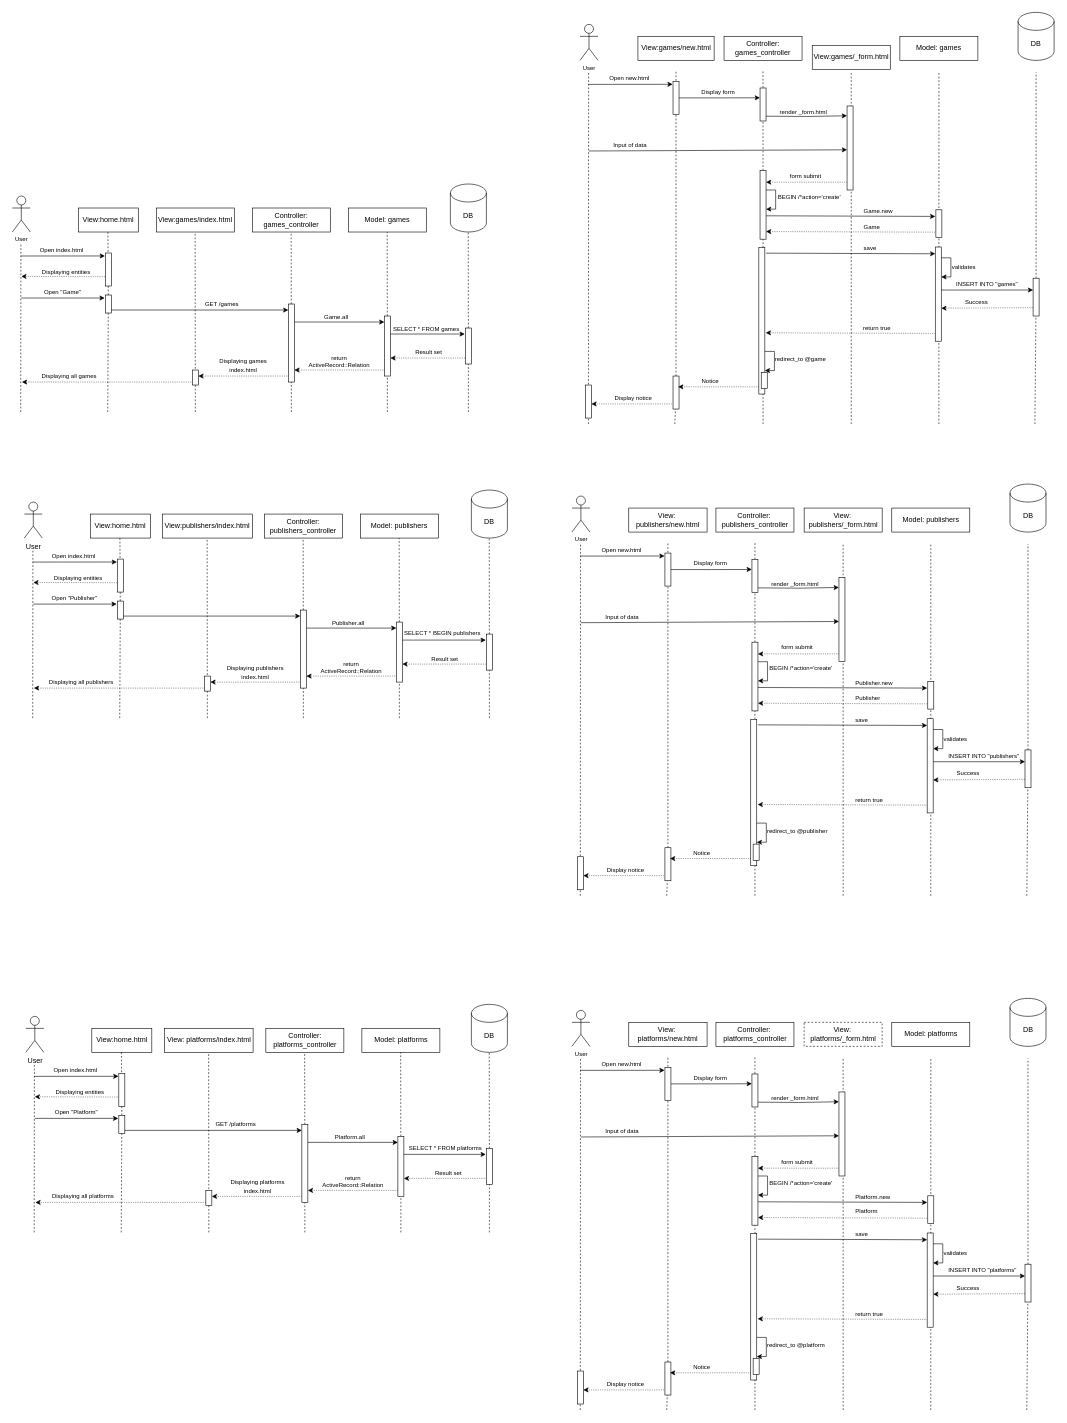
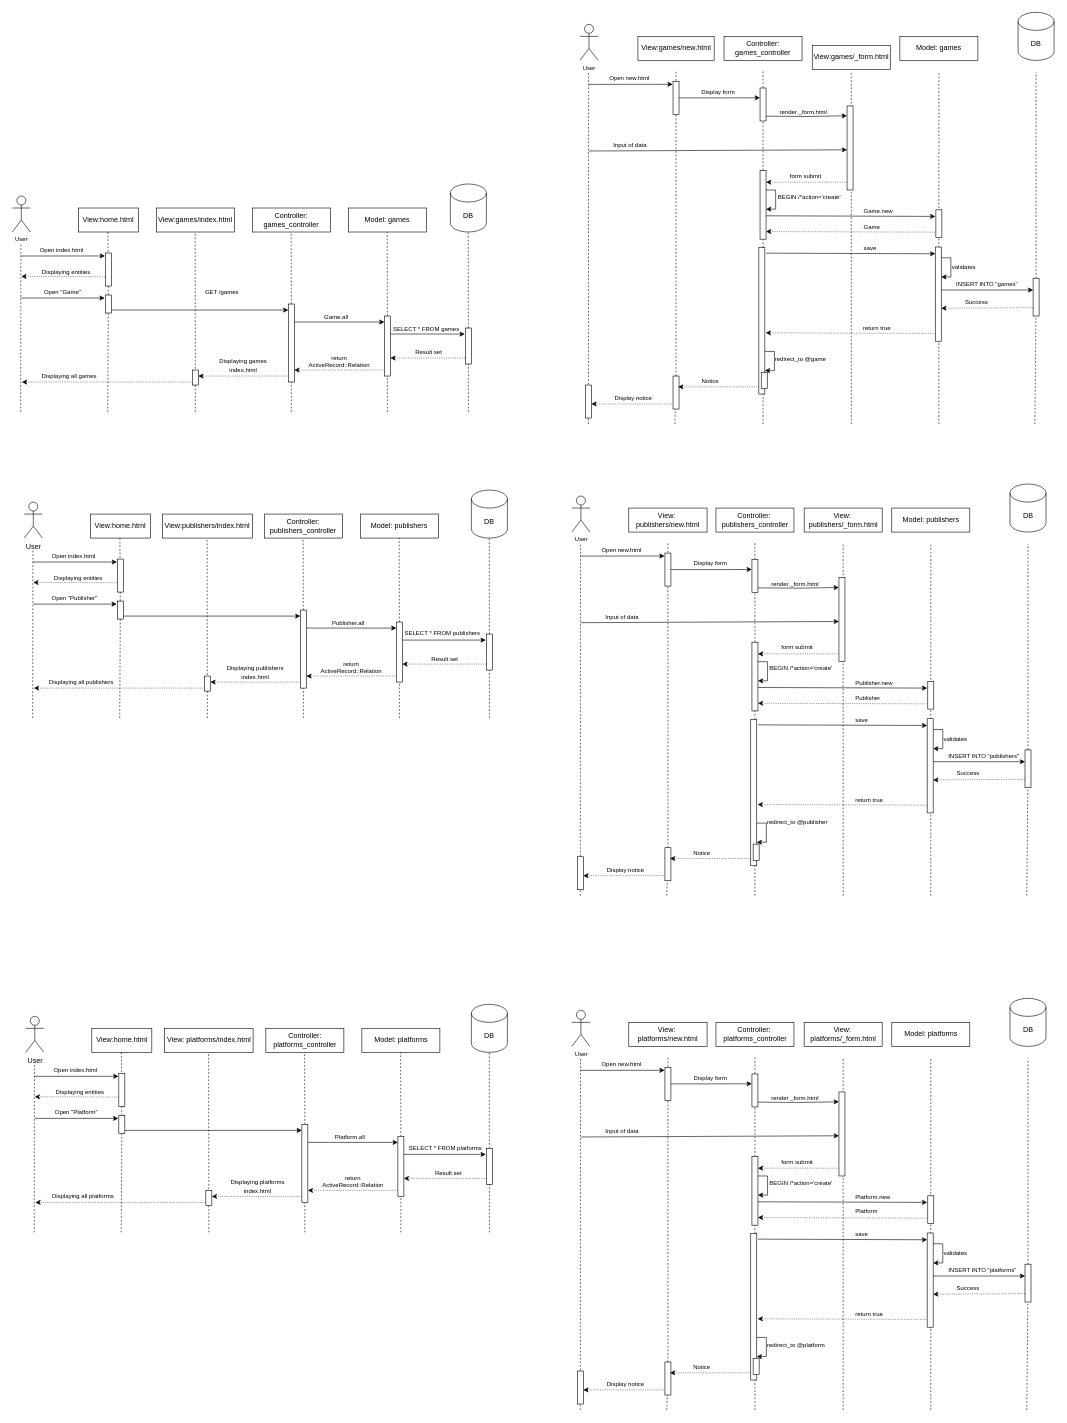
node "GET /games": moved (222, 304) -> (222, 292)
node "SELECT * BEGIN publishers": label "SELECT * BEGIN publishers" -> "SELECT * FROM publishers"
node "redirect_to @publisher": moved (799, 834) -> (799, 825)
node "View: platforms/_form.html": style dashed -> solid
node "GET /platforms": removed
